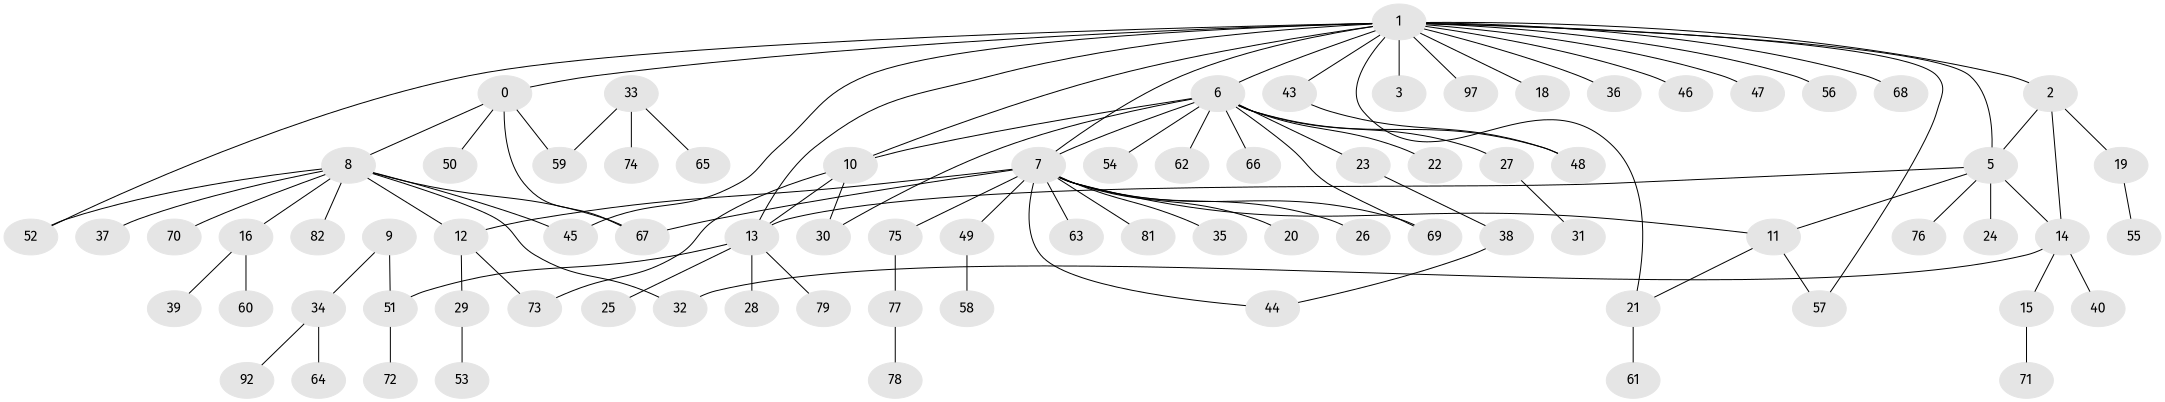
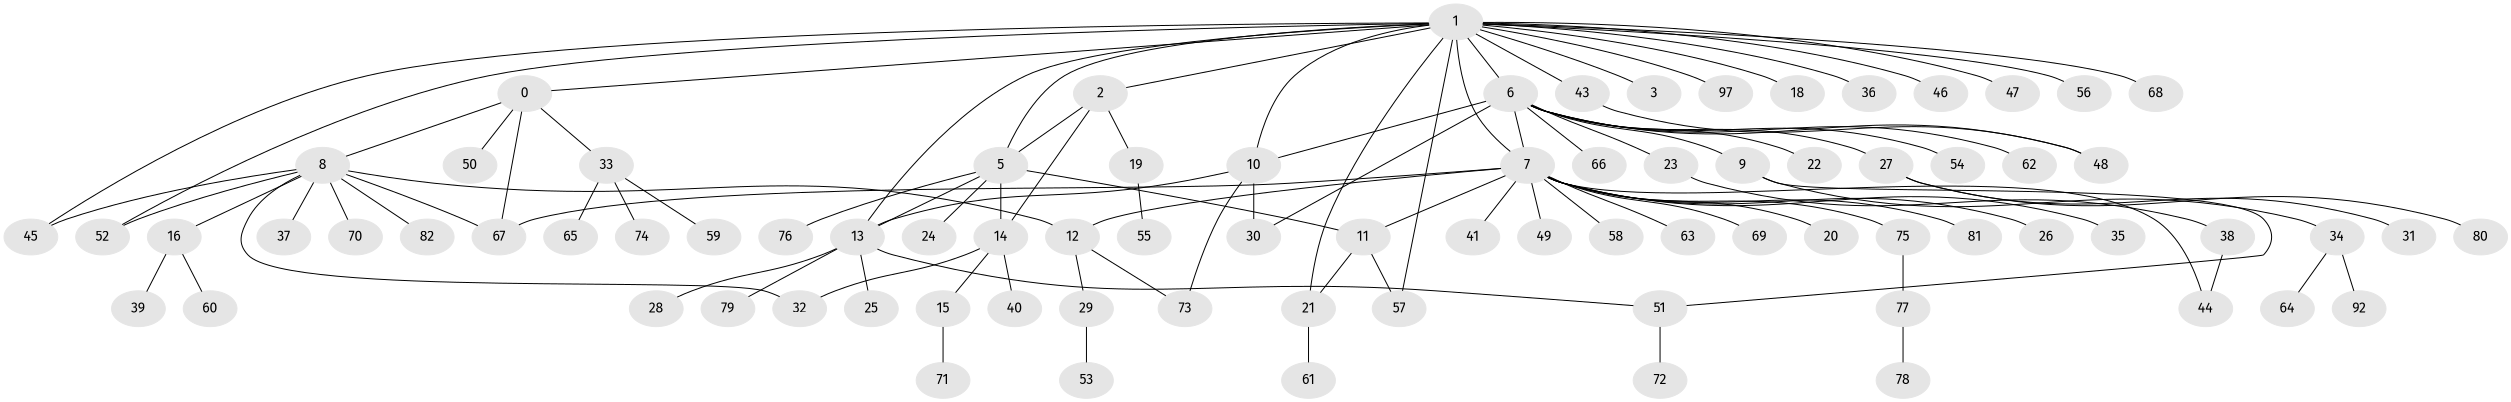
edge "0" -- "59": now "0" -- "33"
edge "6" -- "69": now "6" -- "9"
node "41": added
node "80": added
edge "49" -- "58": now "7" -- "58"
